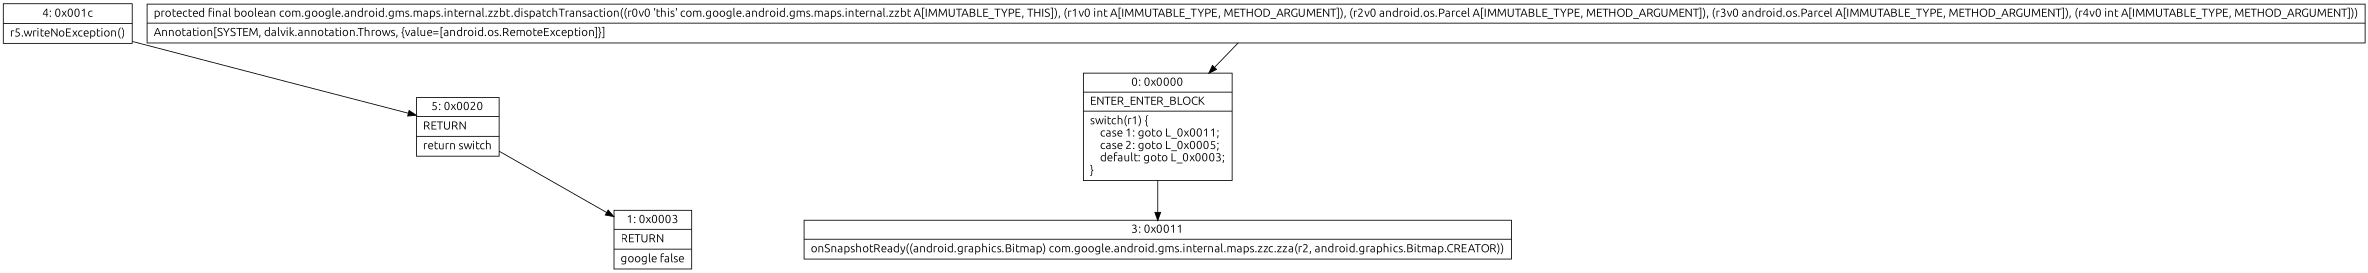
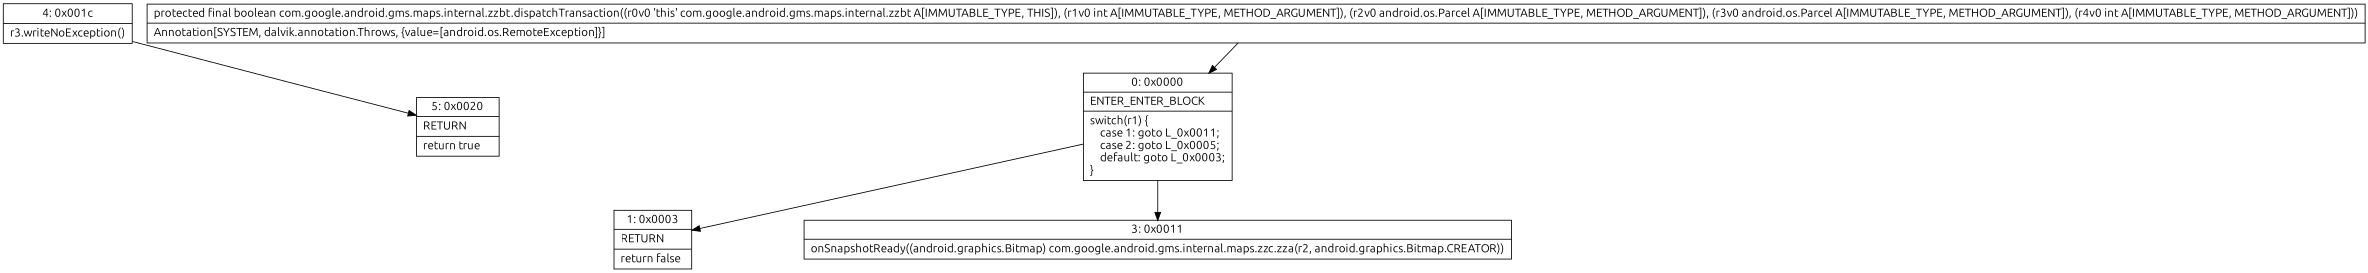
node "4: 0x001c": text "r5.writeNoException()" -> "r3.writeNoException()"
node "5: 0x0020": text "return switch" -> "return true"
edge "5: 0x0020" -> "1: 0x0003": now "0: 0x0000" -> "1: 0x0003"
node "1: 0x0003": text "google false" -> "return false"
